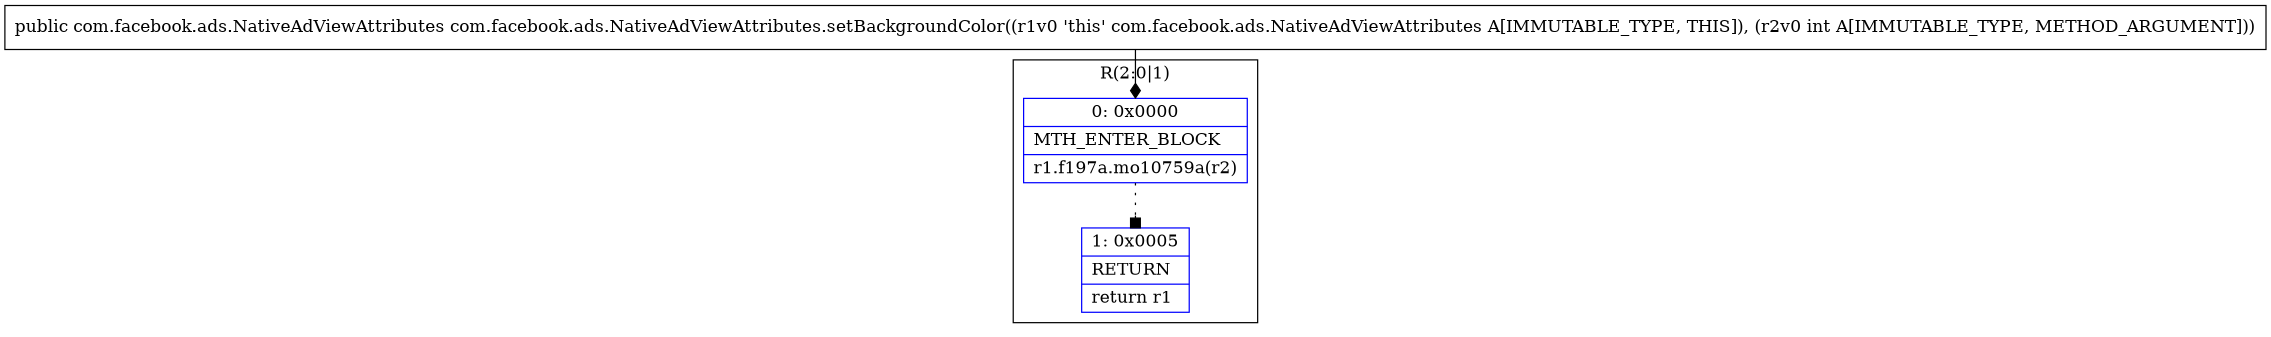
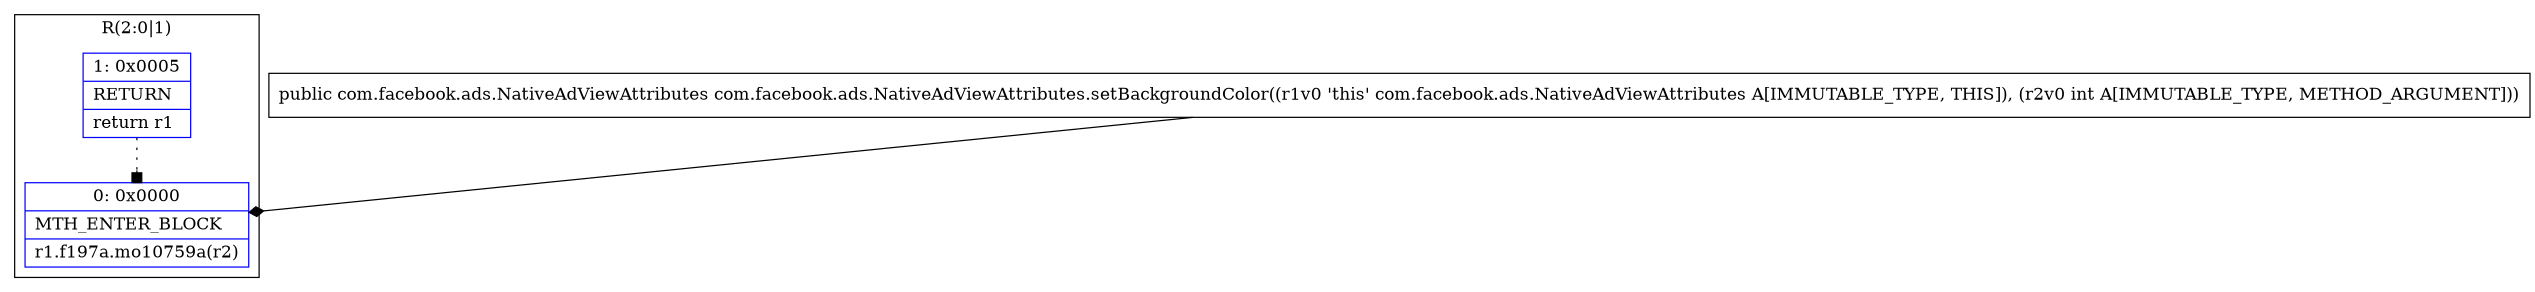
edge "0: 0x0000" -> "1: 0x0005": reversed
